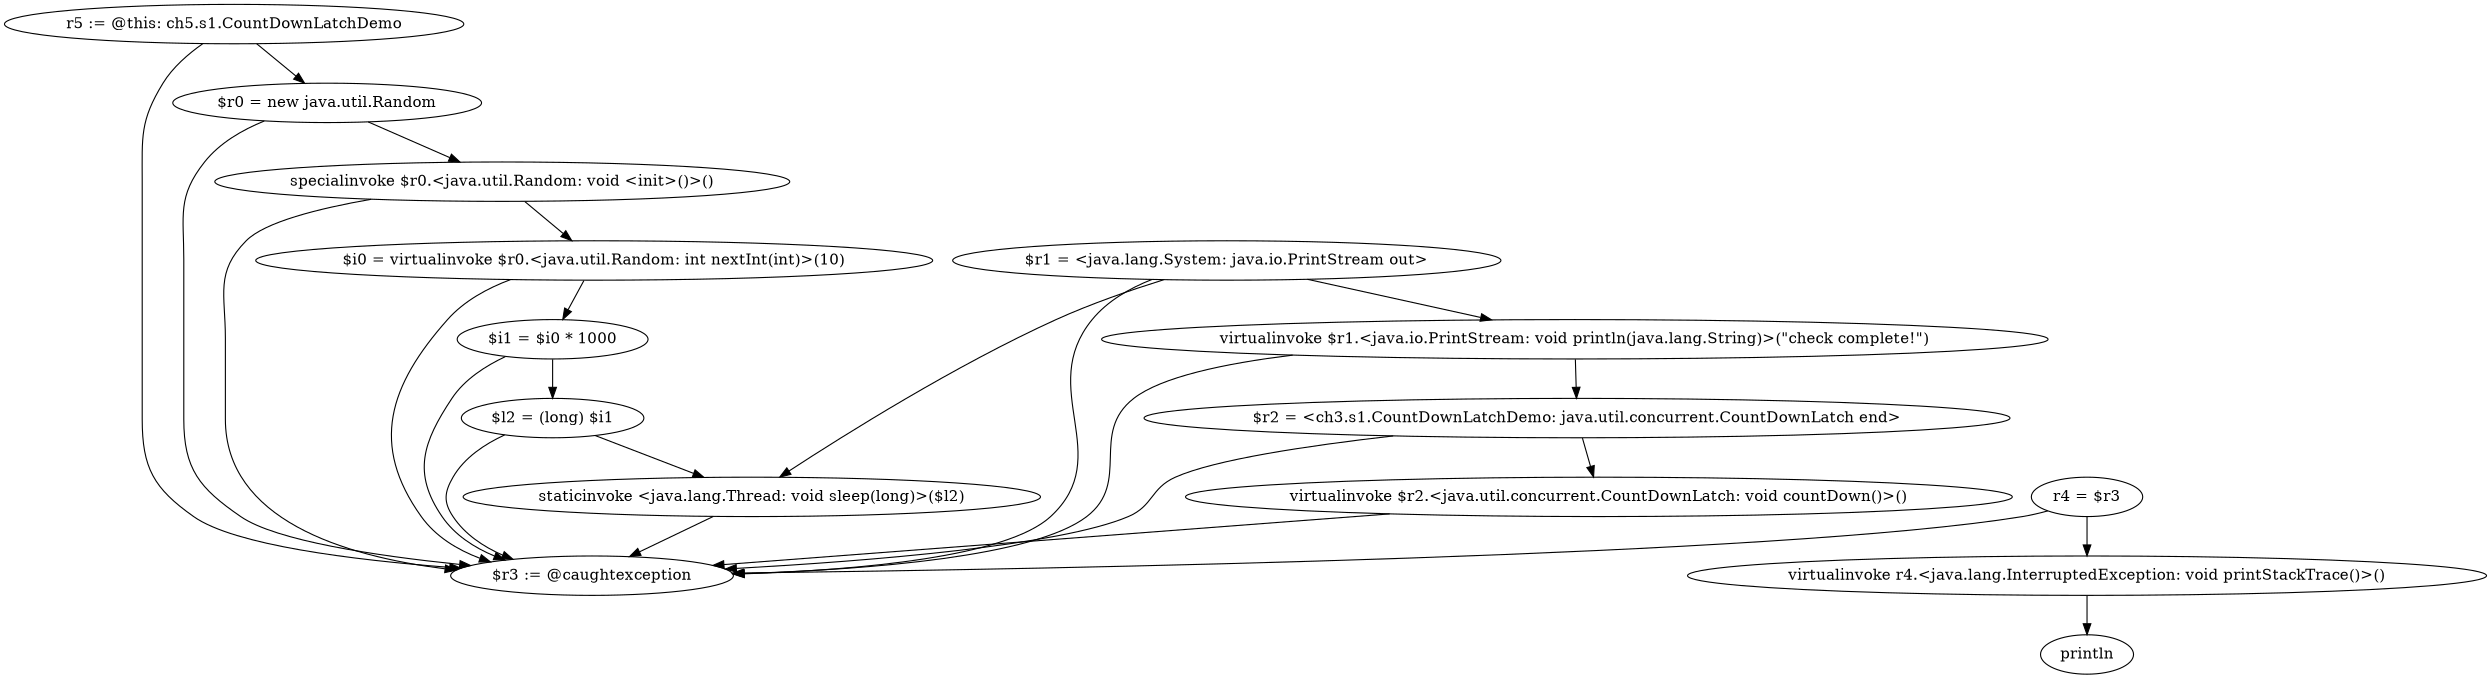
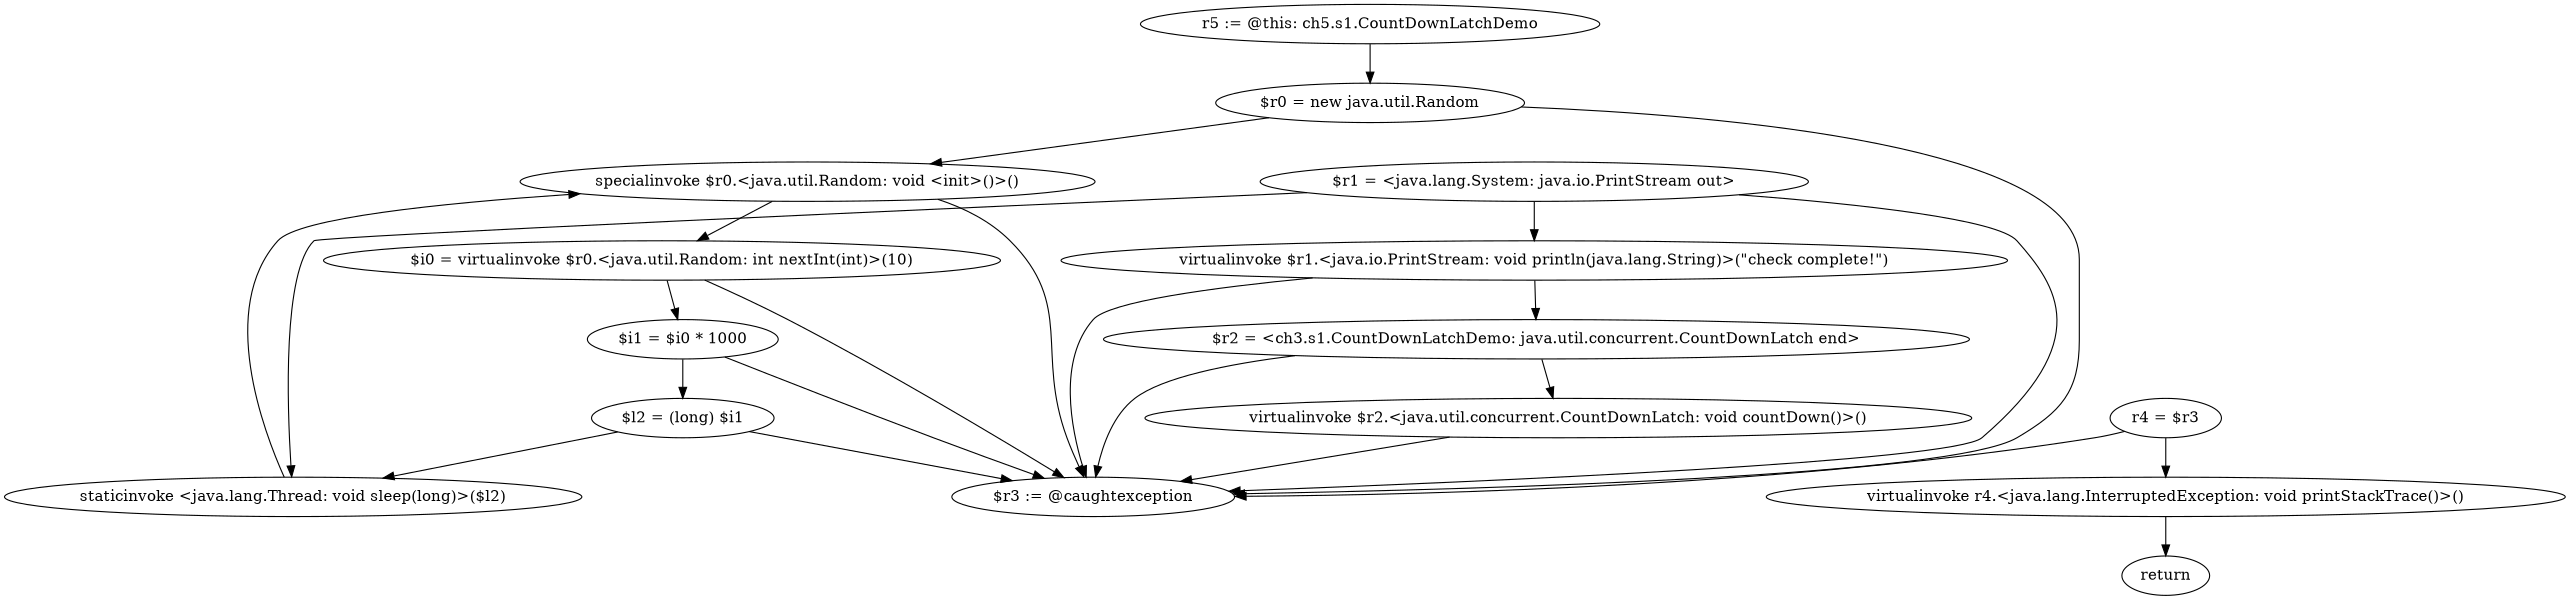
edge "r5 := @this: ch5.s1.CountDownLatchDemo" -> "$r3 := @caughtexception": removed
edge "staticinvoke <java.lang.Thread: void sleep(long)>($l2)" -> "$r3 := @caughtexception": now "staticinvoke <java.lang.Thread: void sleep(long)>($l2)" -> "specialinvoke $r0.<java.util.Random: void <init>()>()"
node "println": label "println" -> "return"
